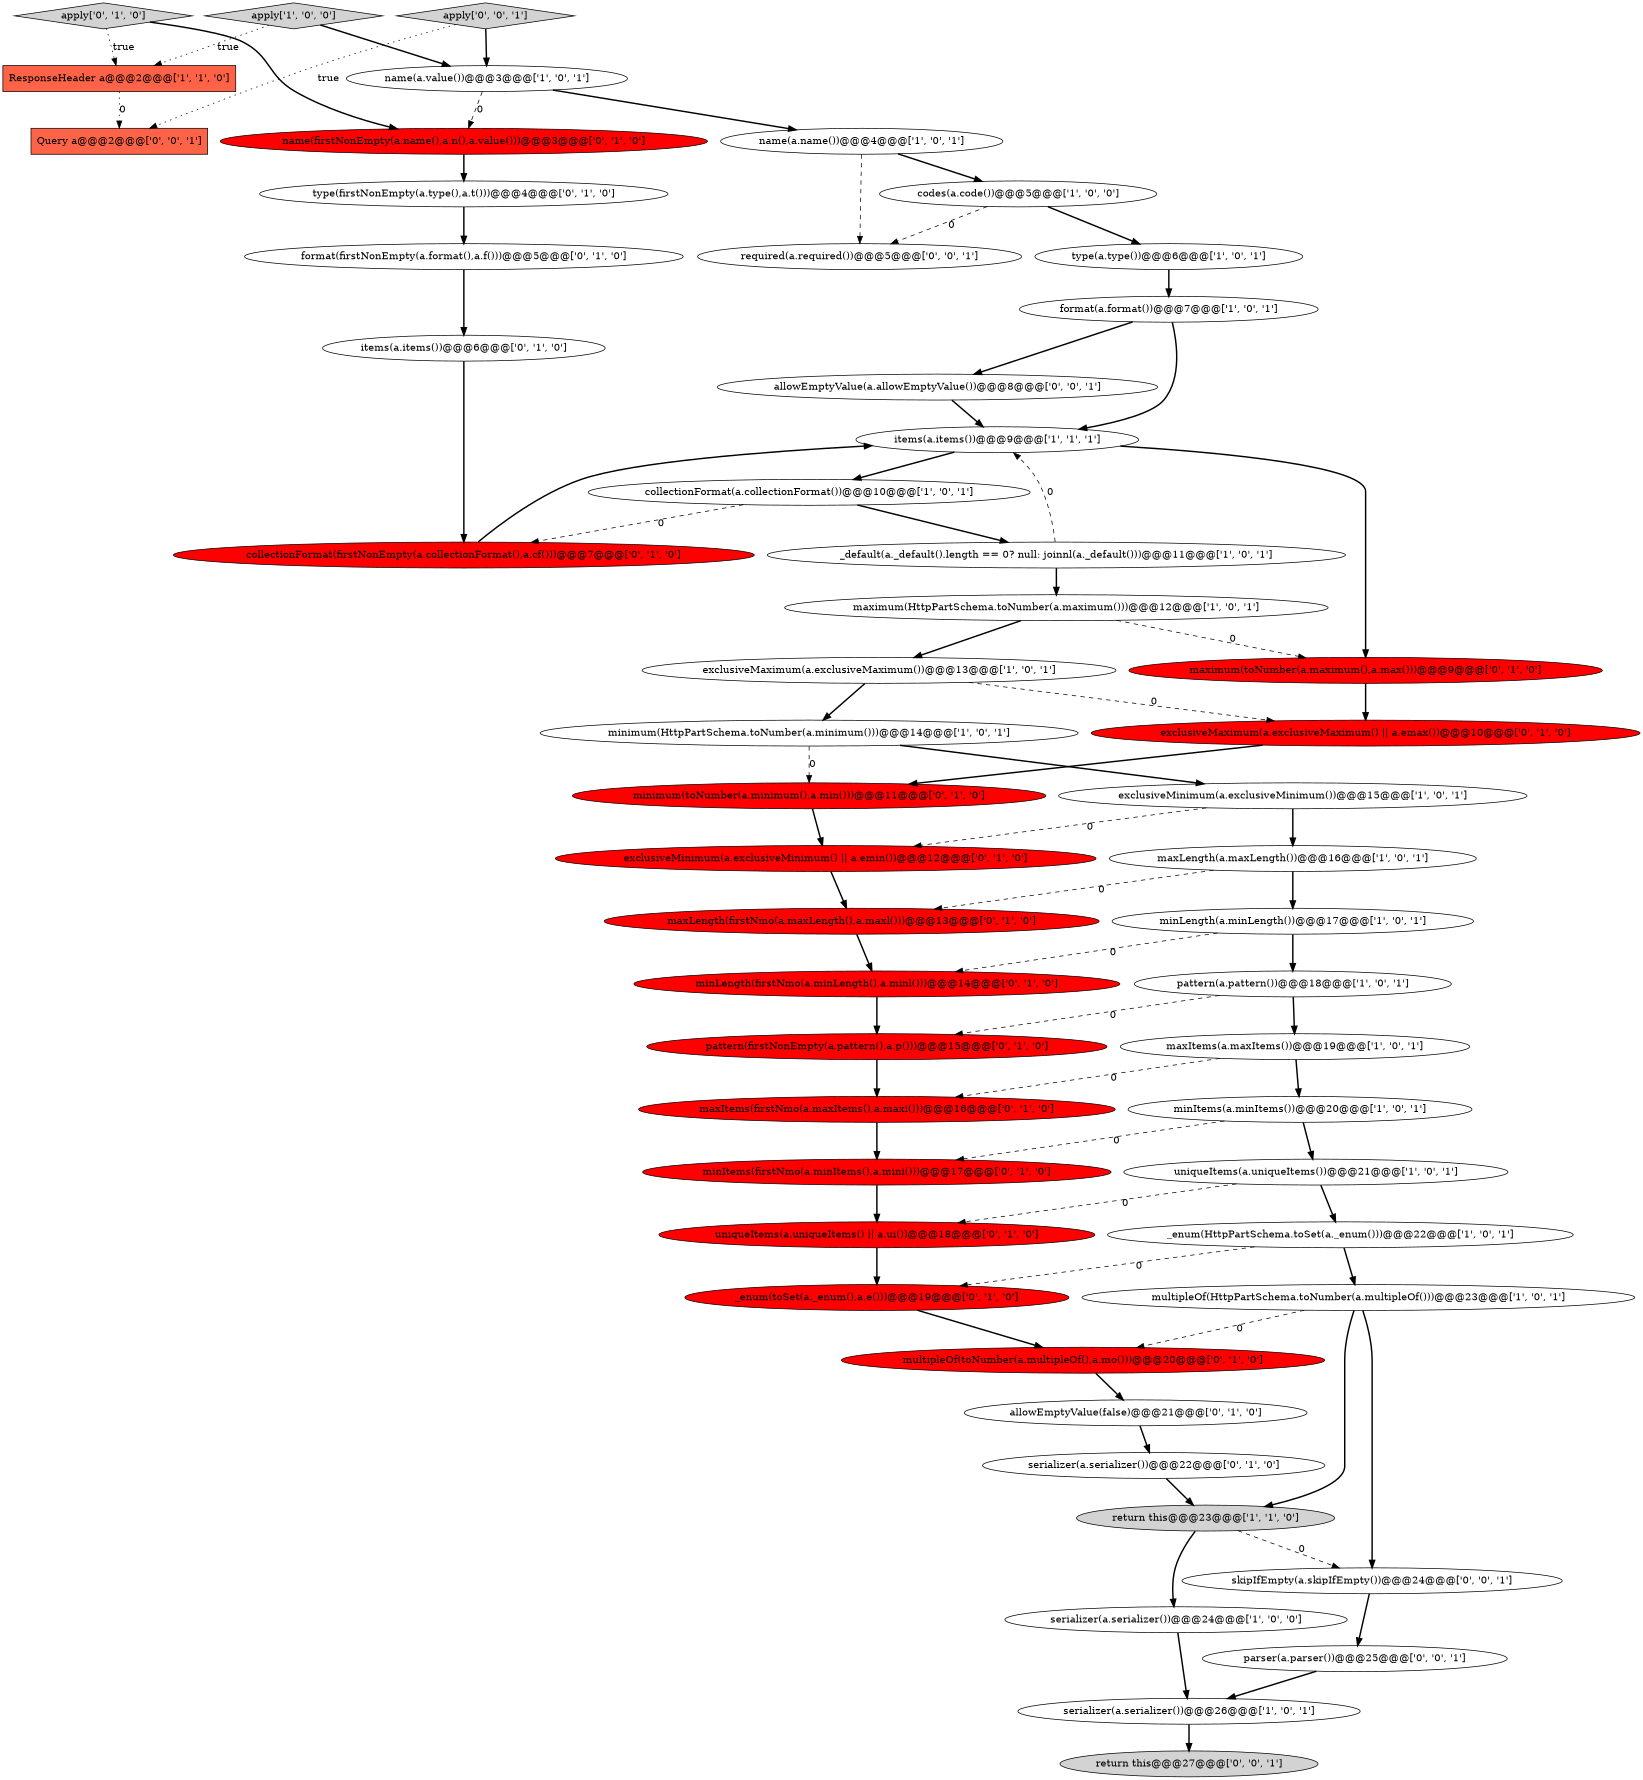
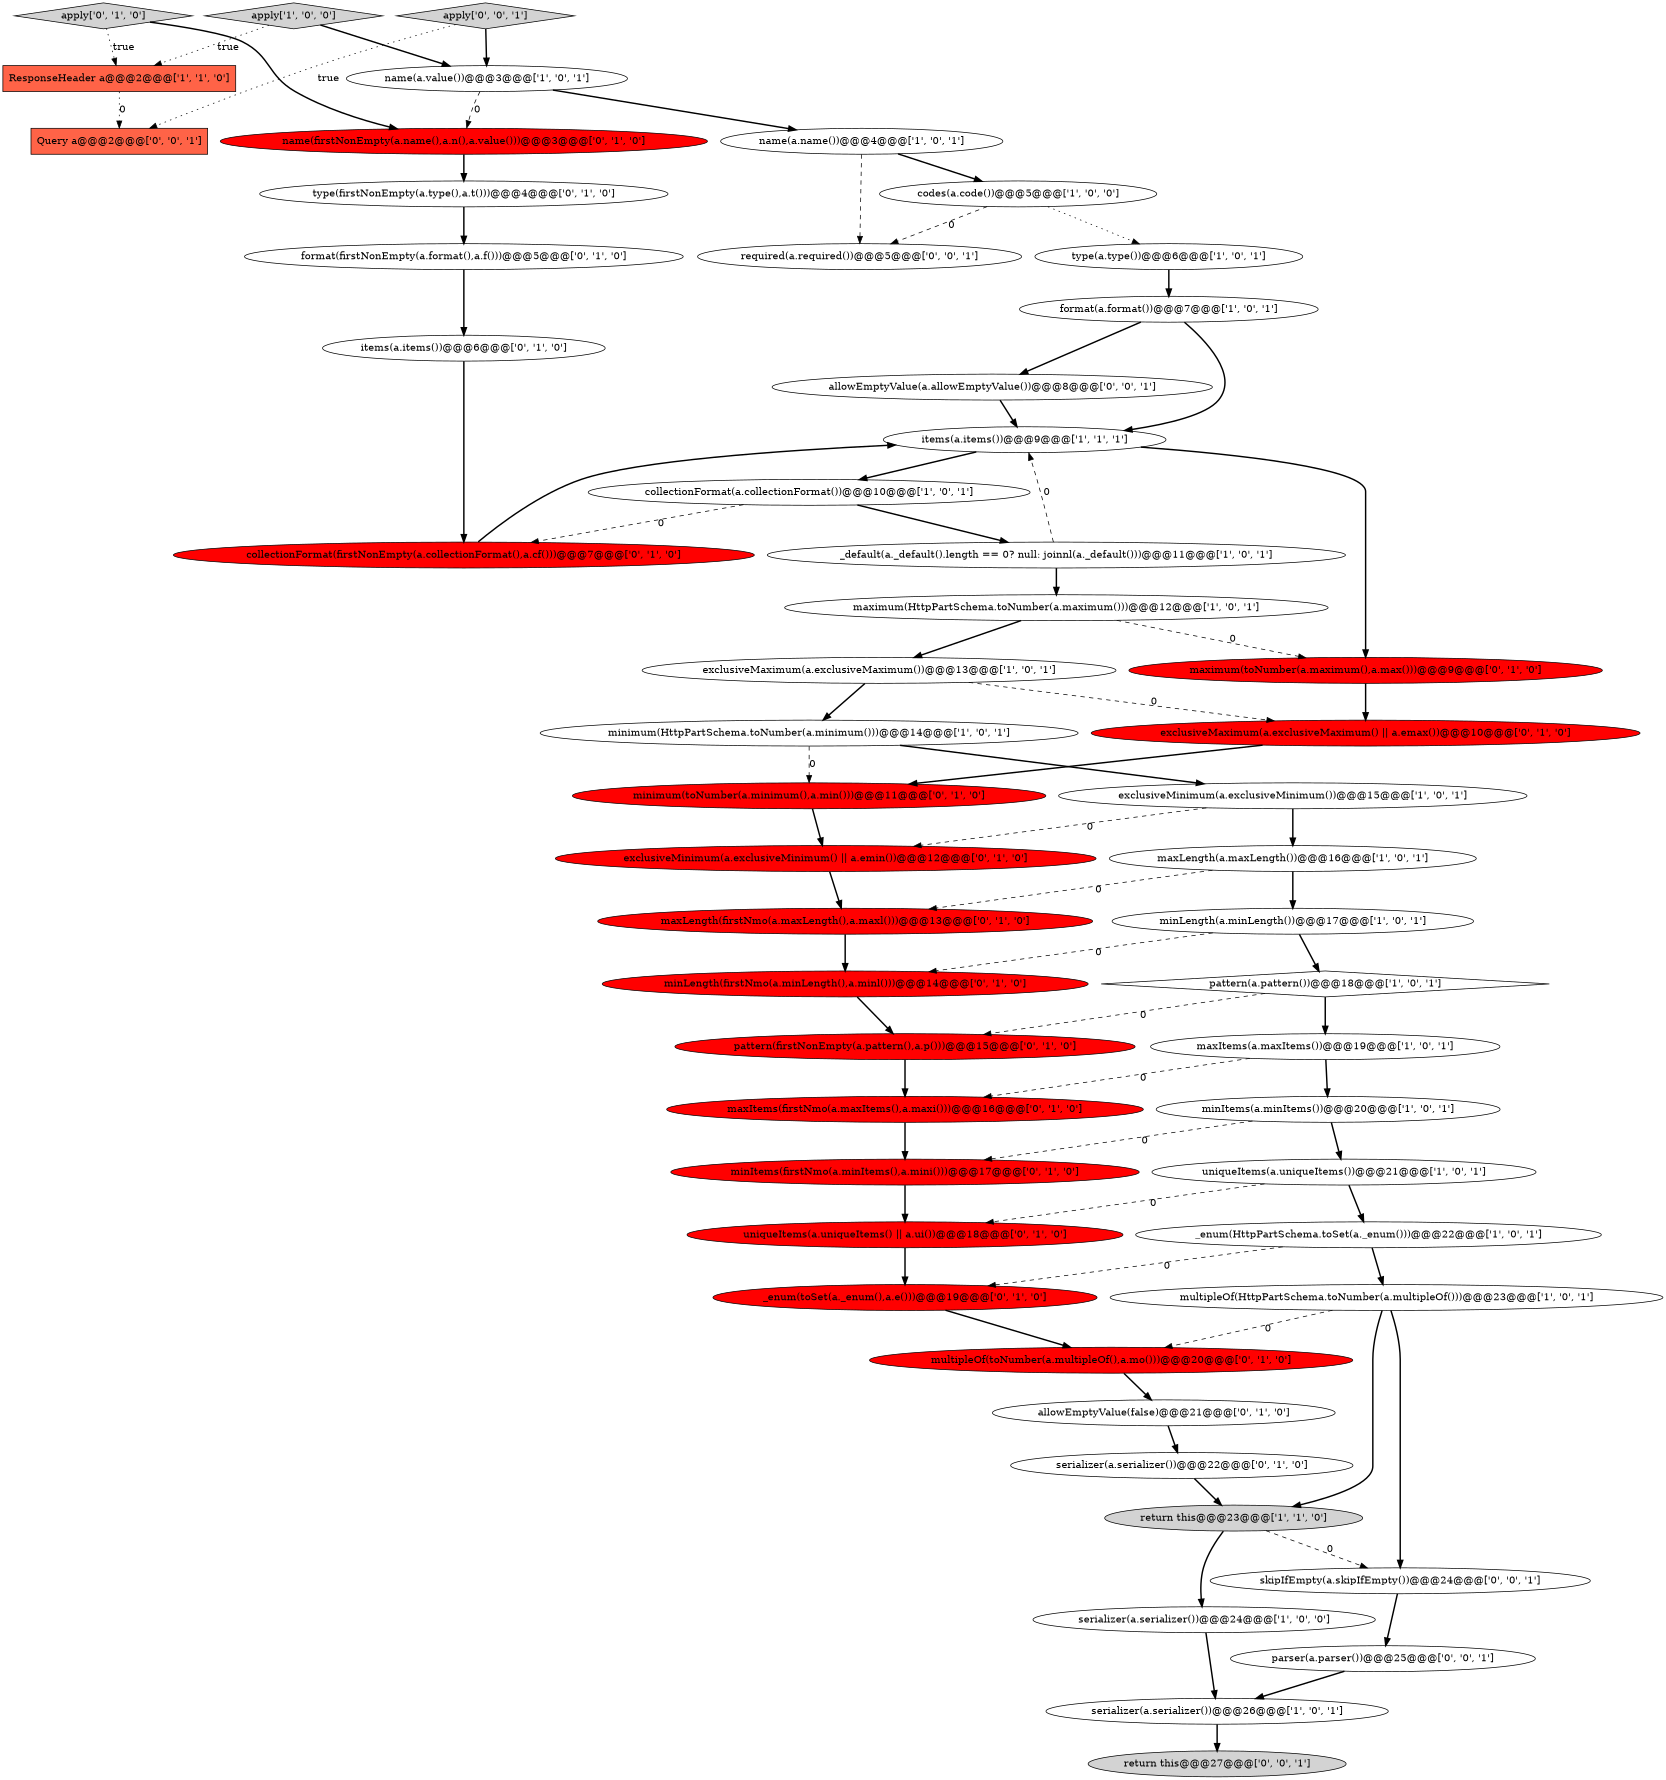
edge "codes(a.code())@@@5@@@['1', '0', '0']" -> "type(a.type())@@@6@@@['1', '0', '1']": style bold -> dotted
node "pattern(a.pattern())@@@18@@@['1', '0', '1']": shape ellipse -> diamond
